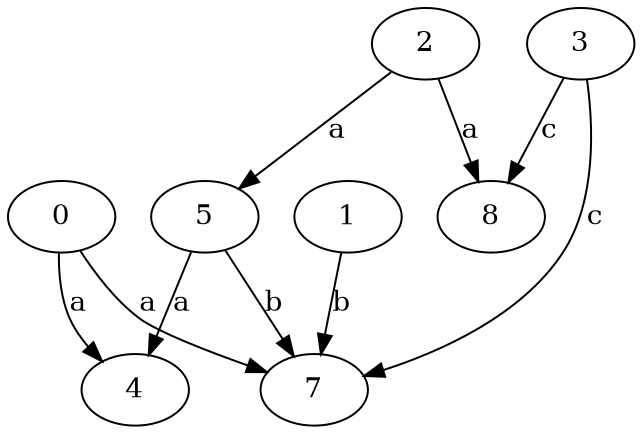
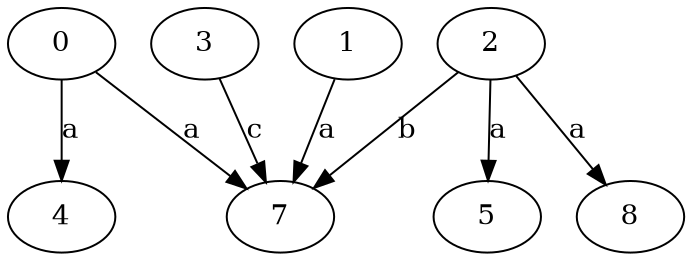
edge "3" -> "8": removed, label "c"
edge "5" -> "4": removed, label "a"
edge "5" -> "7": now "2" -> "7"
edge "1" -> "7": label "b" -> "a"
